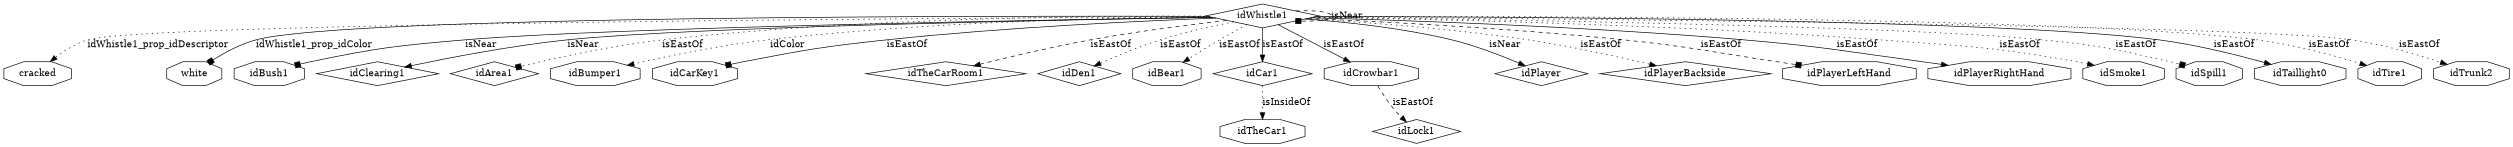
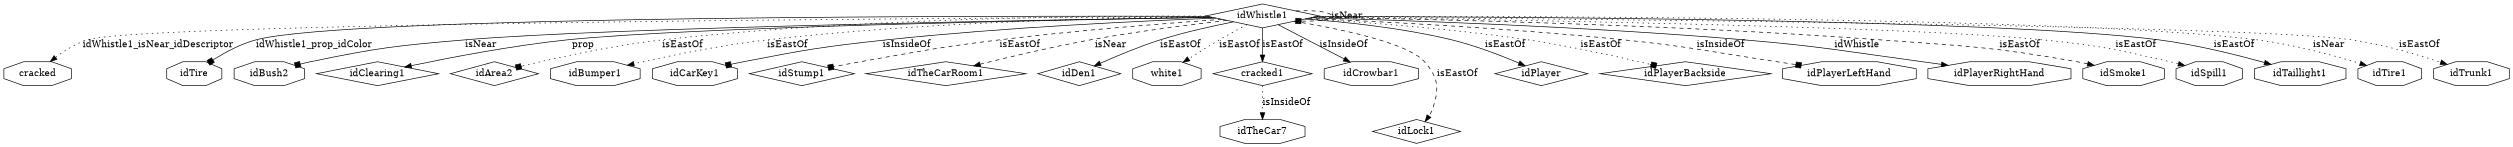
edge "idWhistle1" -> "idSpill1": arrowhead box -> normal
edge "idWhistle1" -> "idSmoke1": style dotted -> dashed
edge "idWhistle1" -> "idPlayerBackside": arrowhead normal -> box
edge "idWhistle1" -> "idDen1": style dotted -> solid
edge "idWhistle1" -> "cracked": label "idWhistle1_prop_idDescriptor" -> "idWhistle1_isNear_idDescriptor"
edge "idWhistle1" -> "idClearing1": label "isNear" -> "prop"
edge "idWhistle1" -> "idBumper1": label "idColor" -> "isEastOf"
edge "idWhistle1" -> "idCarKey1": label "isEastOf" -> "isInsideOf"
edge "idWhistle1" -> "idTheCarRoom1": label "isEastOf" -> "isNear"
edge "idWhistle1" -> "idCrowbar1": label "isEastOf" -> "isInsideOf"
edge "idWhistle1" -> "idPlayer": label "isNear" -> "isEastOf"
edge "idWhistle1" -> "idPlayerLeftHand": label "isEastOf" -> "isInsideOf"
edge "idWhistle1" -> "idPlayerRightHand": label "isEastOf" -> "idWhistle"
edge "idWhistle1" -> "idTire1": label "isEastOf" -> "isNear"
node "white": label "white" -> "idTire"
node "idBush1": label "idBush1" -> "idBush2"
node "idArea1": label "idArea1" -> "idArea2"
node "idStump1": added
node "idBear1": label "idBear1" -> "white1"
node "idCar1": label "idCar1" -> "cracked1"
node "idTaillight0": label "idTaillight0" -> "idTaillight1"
node "idTrunk2": label "idTrunk2" -> "idTrunk1"
edge "idCrowbar1" -> "idLock1": now "idWhistle1" -> "idLock1"
node "idTheCar1": label "idTheCar1" -> "idTheCar7"
